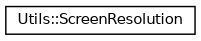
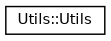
node "Utils::ScreenResolution": label "Utils::ScreenResolution" -> "Utils::Utils"
